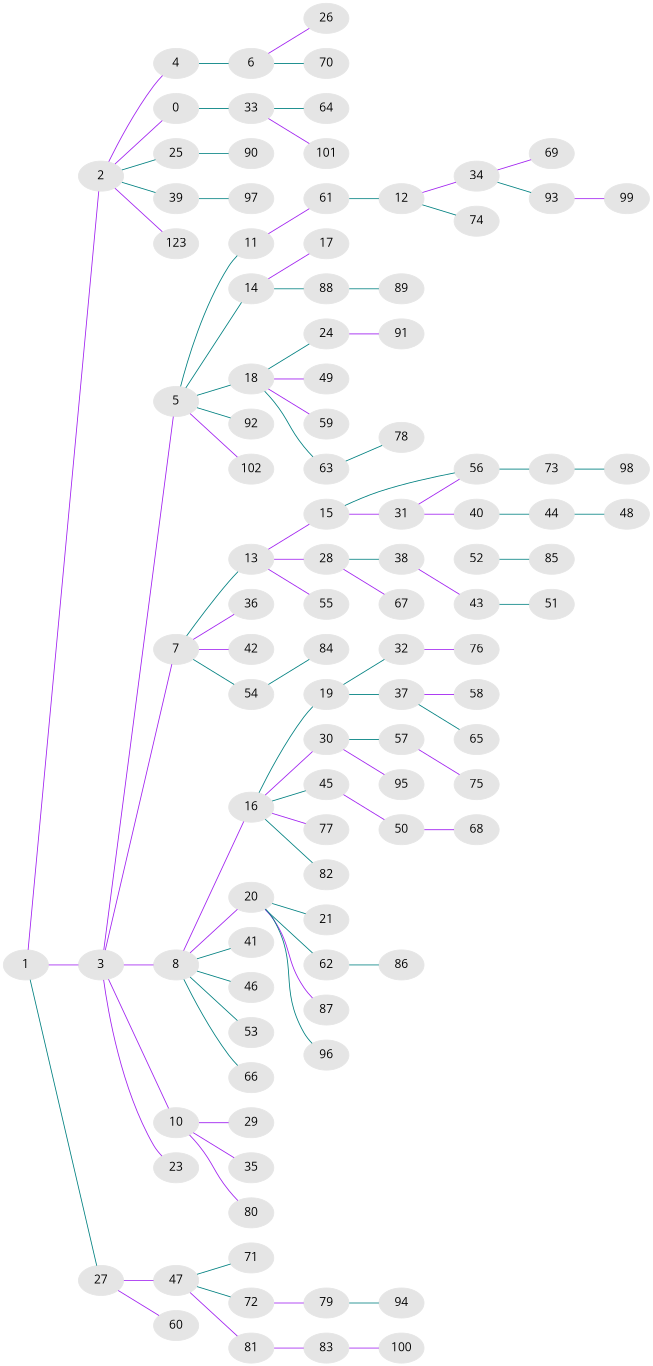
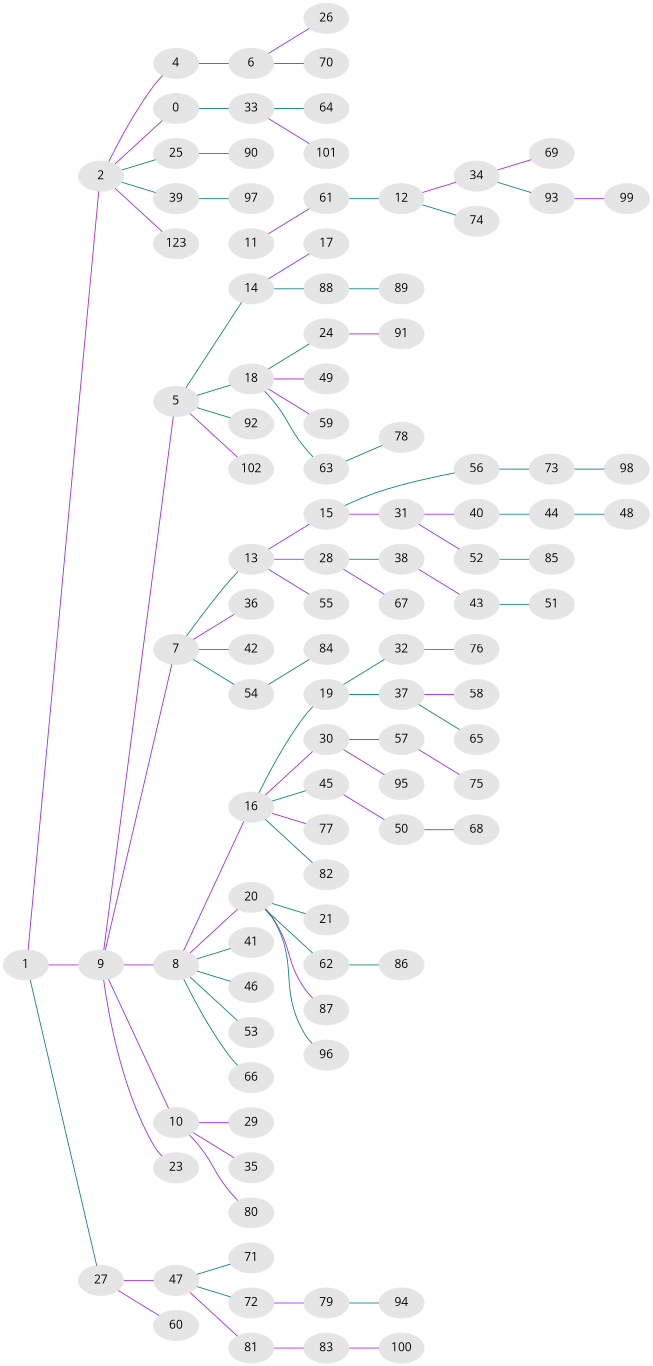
edge "11" -- "5": removed
edge "56" -- "31": now "52" -- "31"
node "3": label "3" -> "9"
